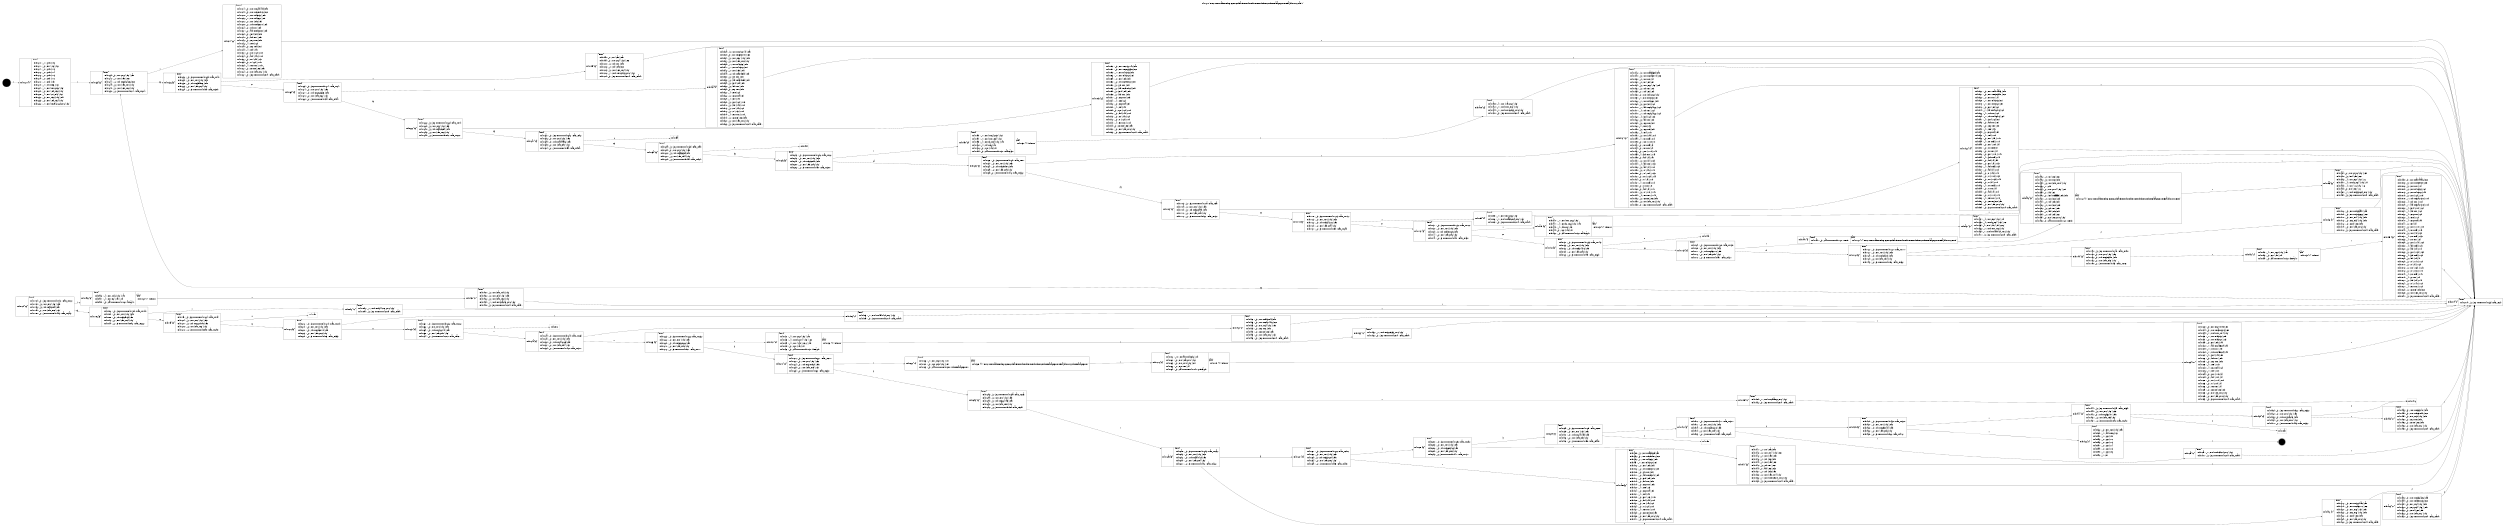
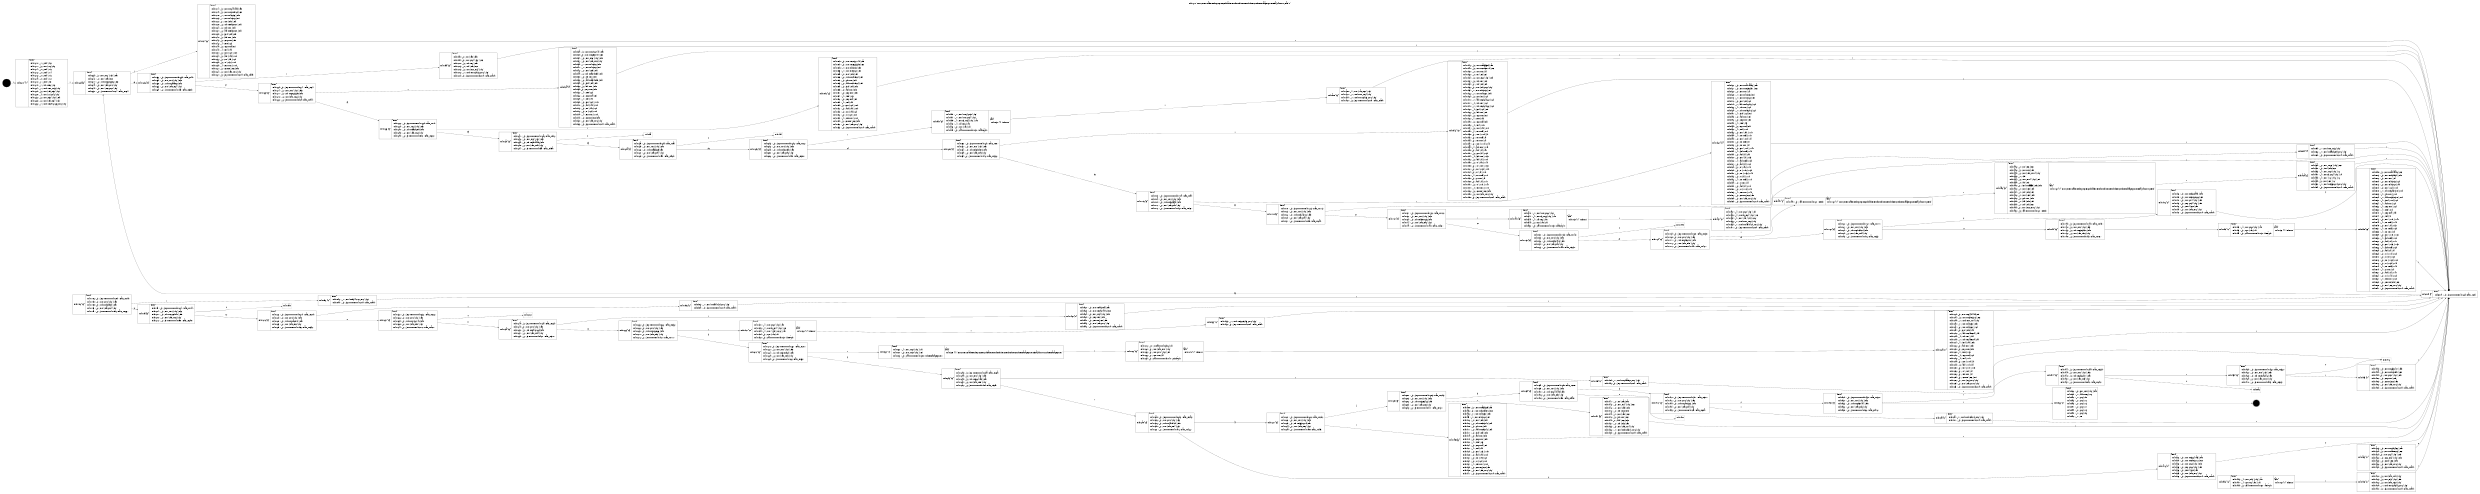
node "0x4017cd [25]": removed
